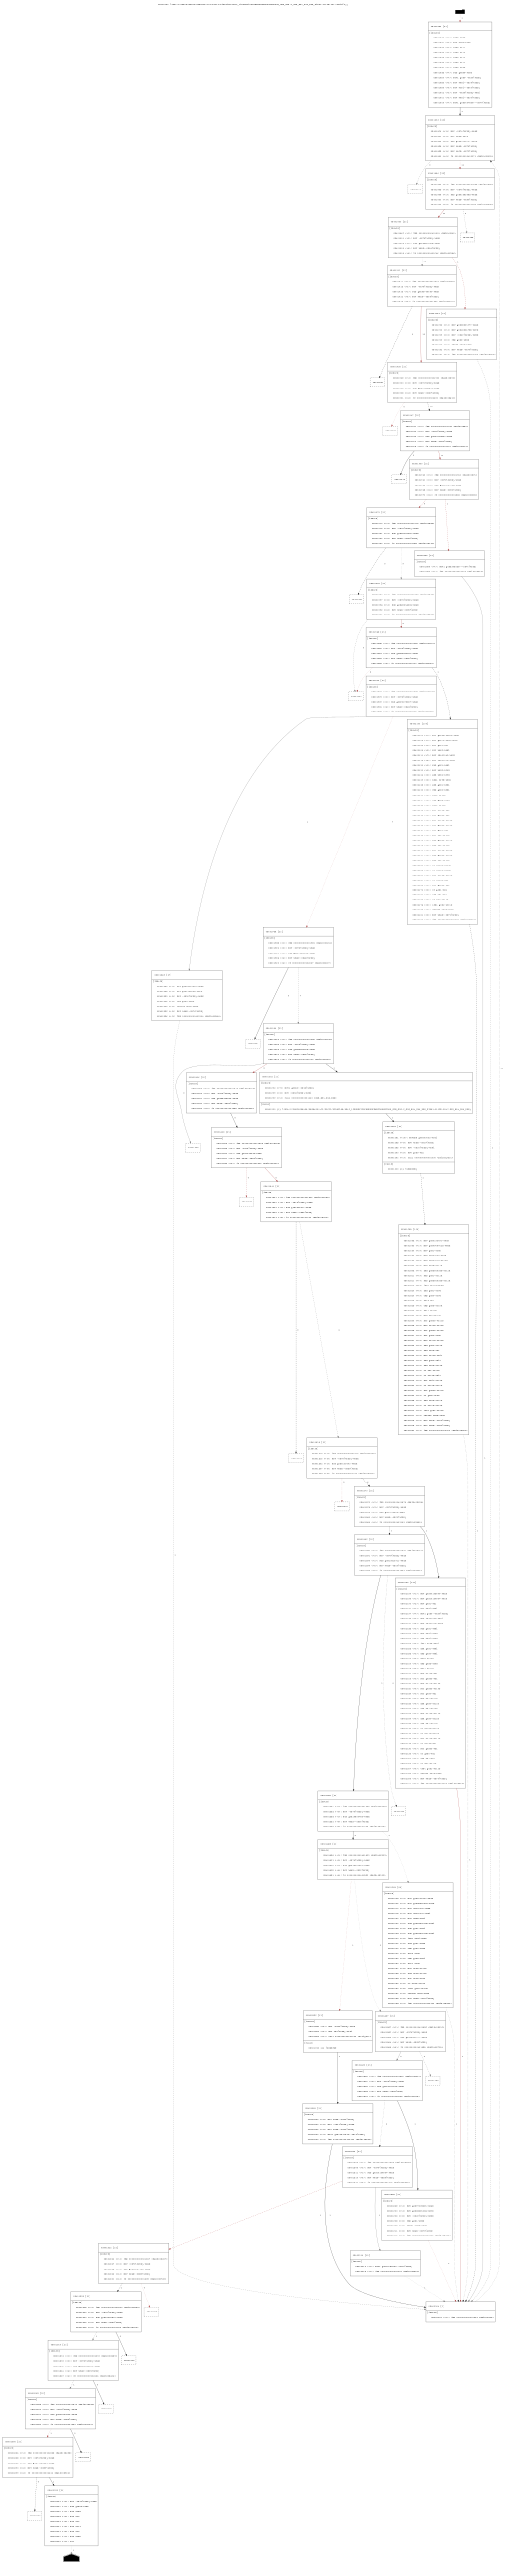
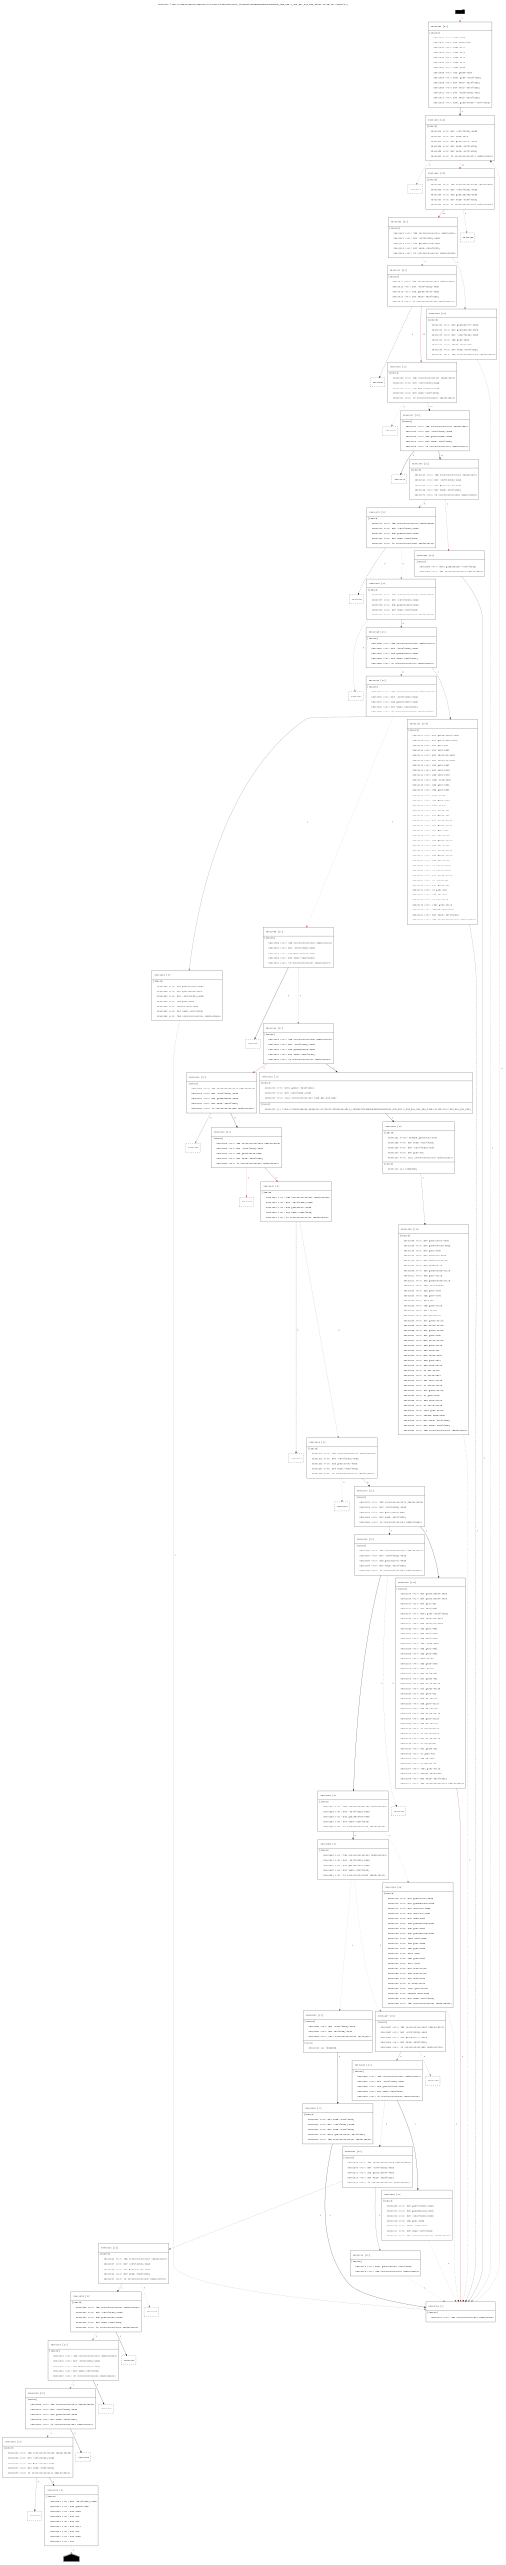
edge "0x401947 [25]" -> "0x401960 [25]": color brown -> black
edge "0x4019ab [25]" -> "0x40206c": now "0x4019ab [25]" -> "0x4019c4 [25]"
edge "0x4019f6 [25]" -> "0x401eab": now "0x401a0f [25]" -> "0x401eab"
